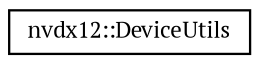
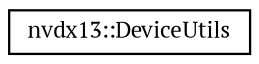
node "nvdx12::DeviceUtils": label "nvdx12::DeviceUtils" -> "nvdx13::DeviceUtils"
